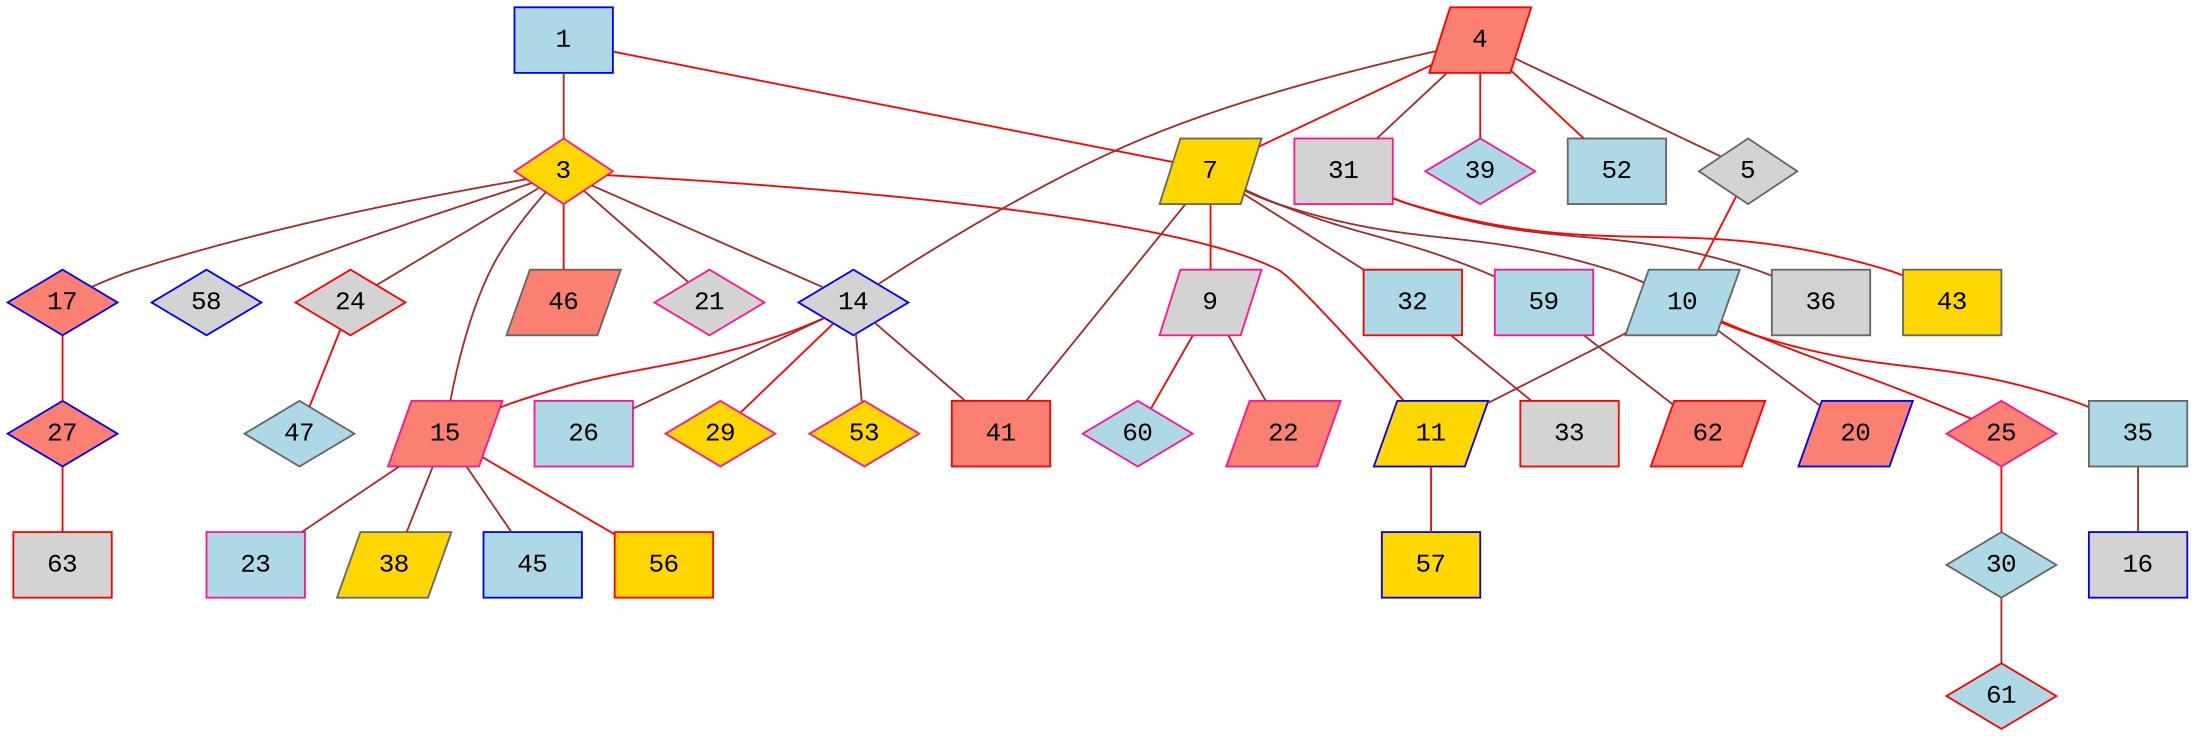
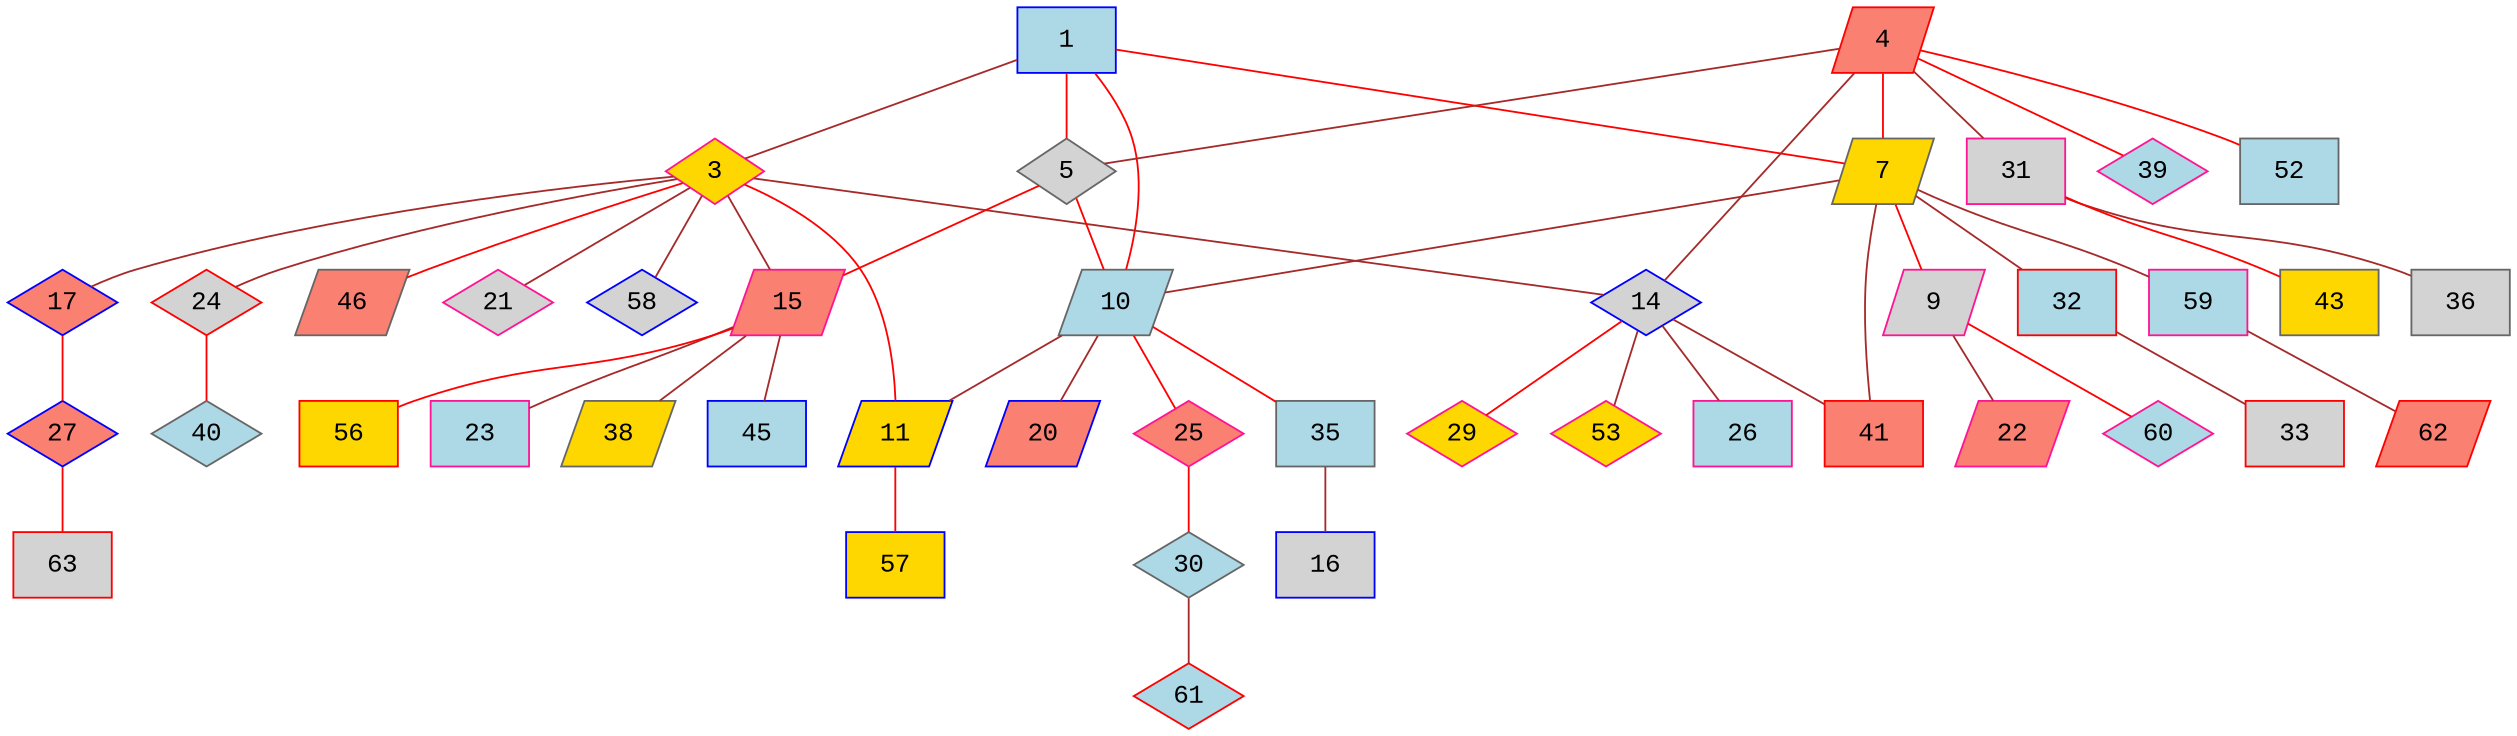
edge "1" -- "5": added
edge "1" -- "10": added
edge "14" -- "15": now "5" -- "15"
node "47": label "47" -> "40"
